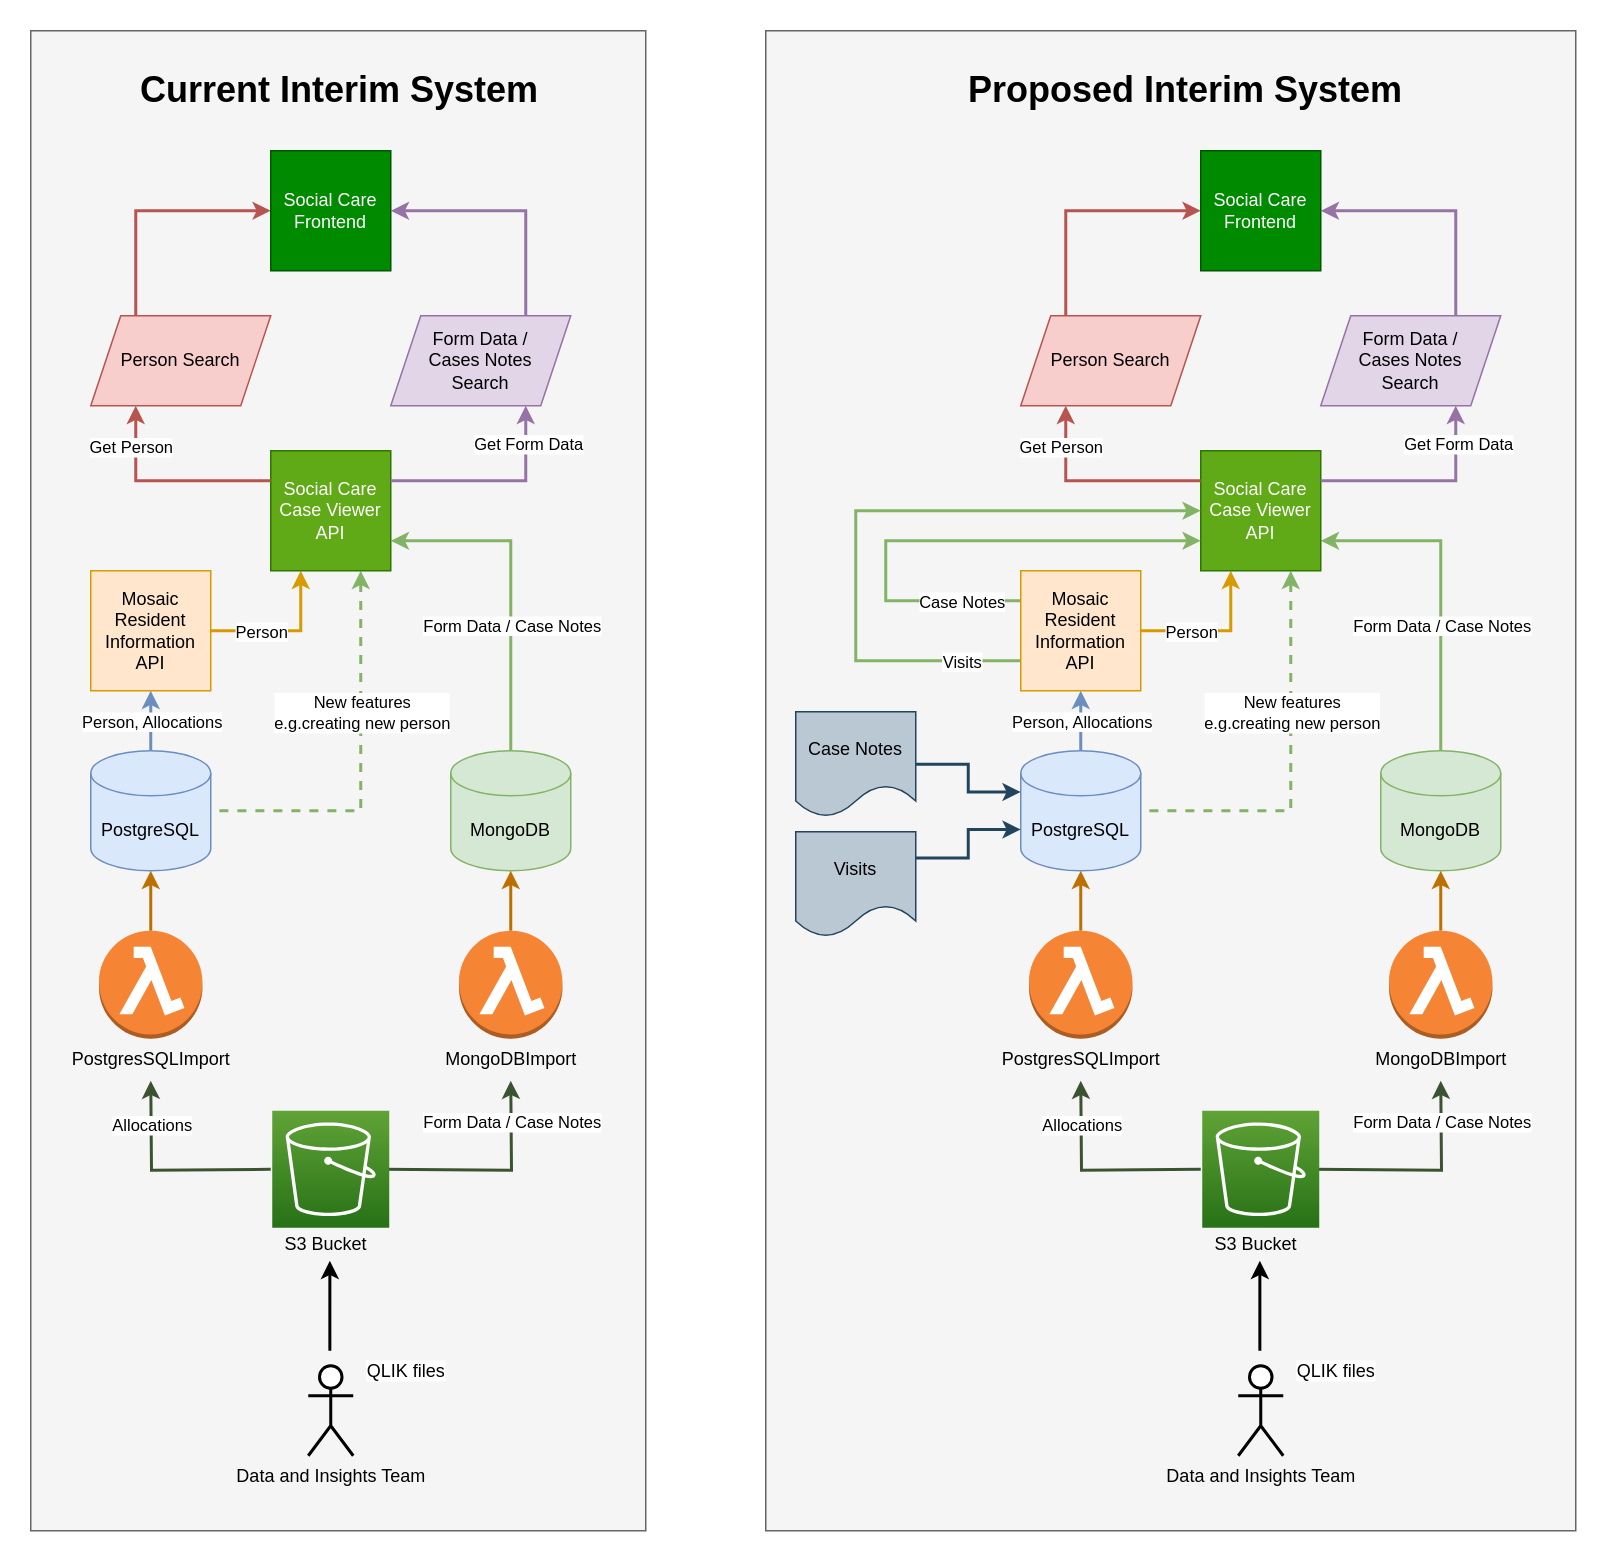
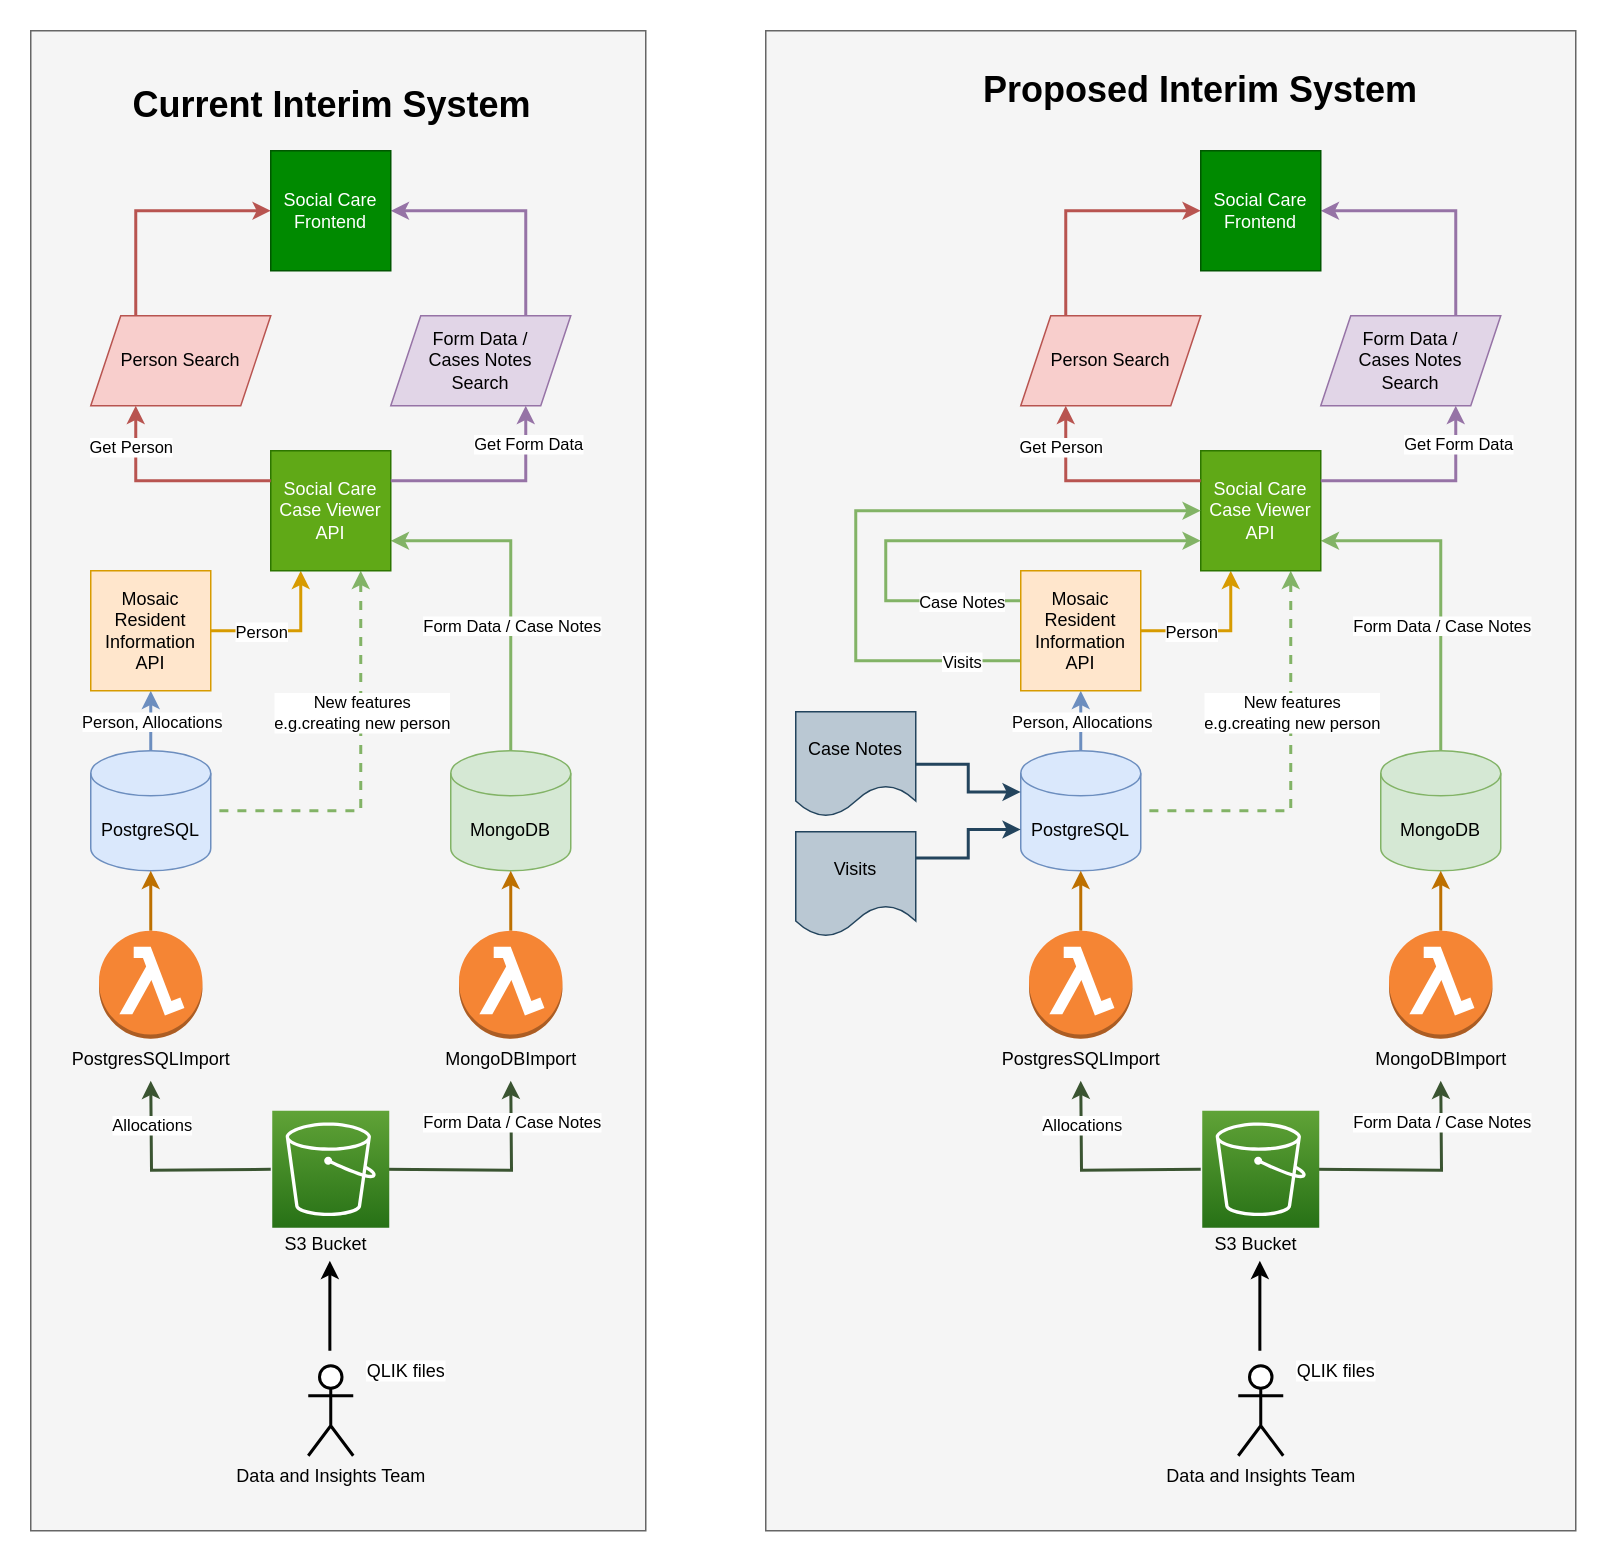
node "Current Interim System": moved (339, 91) -> (332, 106)
node "Proposed Interim System": moved (1186, 91) -> (1201, 91)
